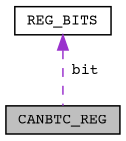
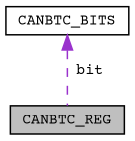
node "REG_BITS": label "REG_BITS" -> "CANBTC_BITS"
